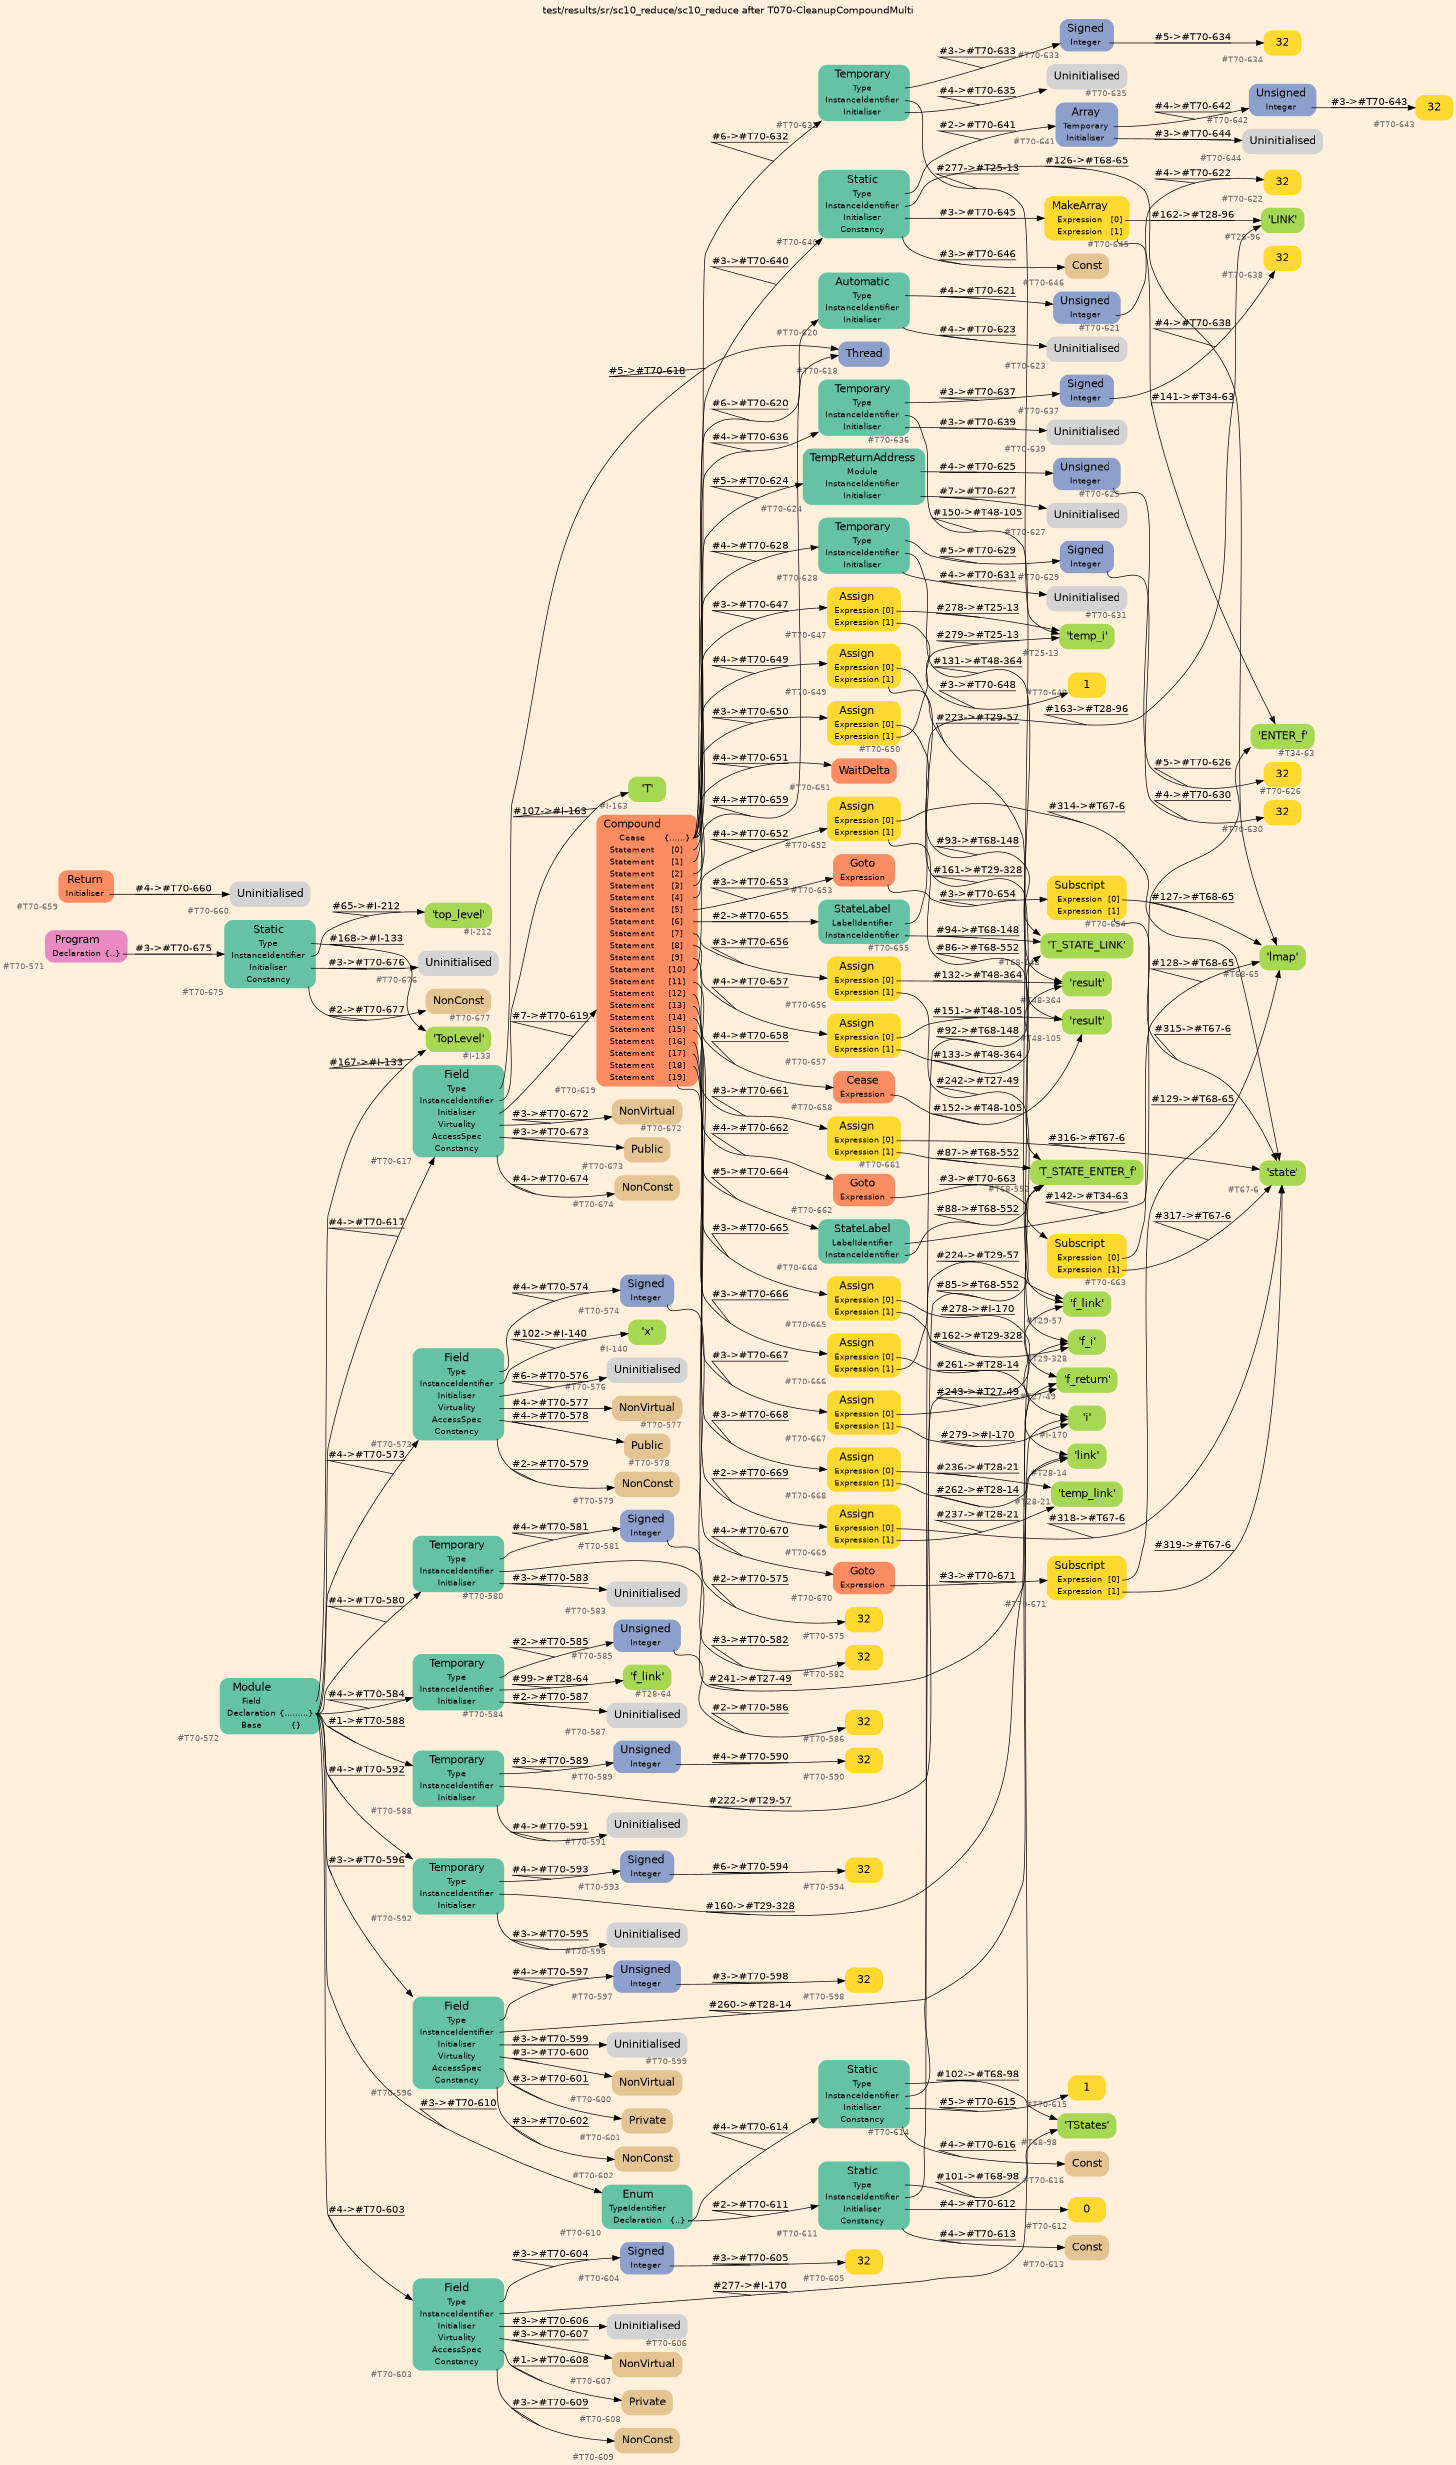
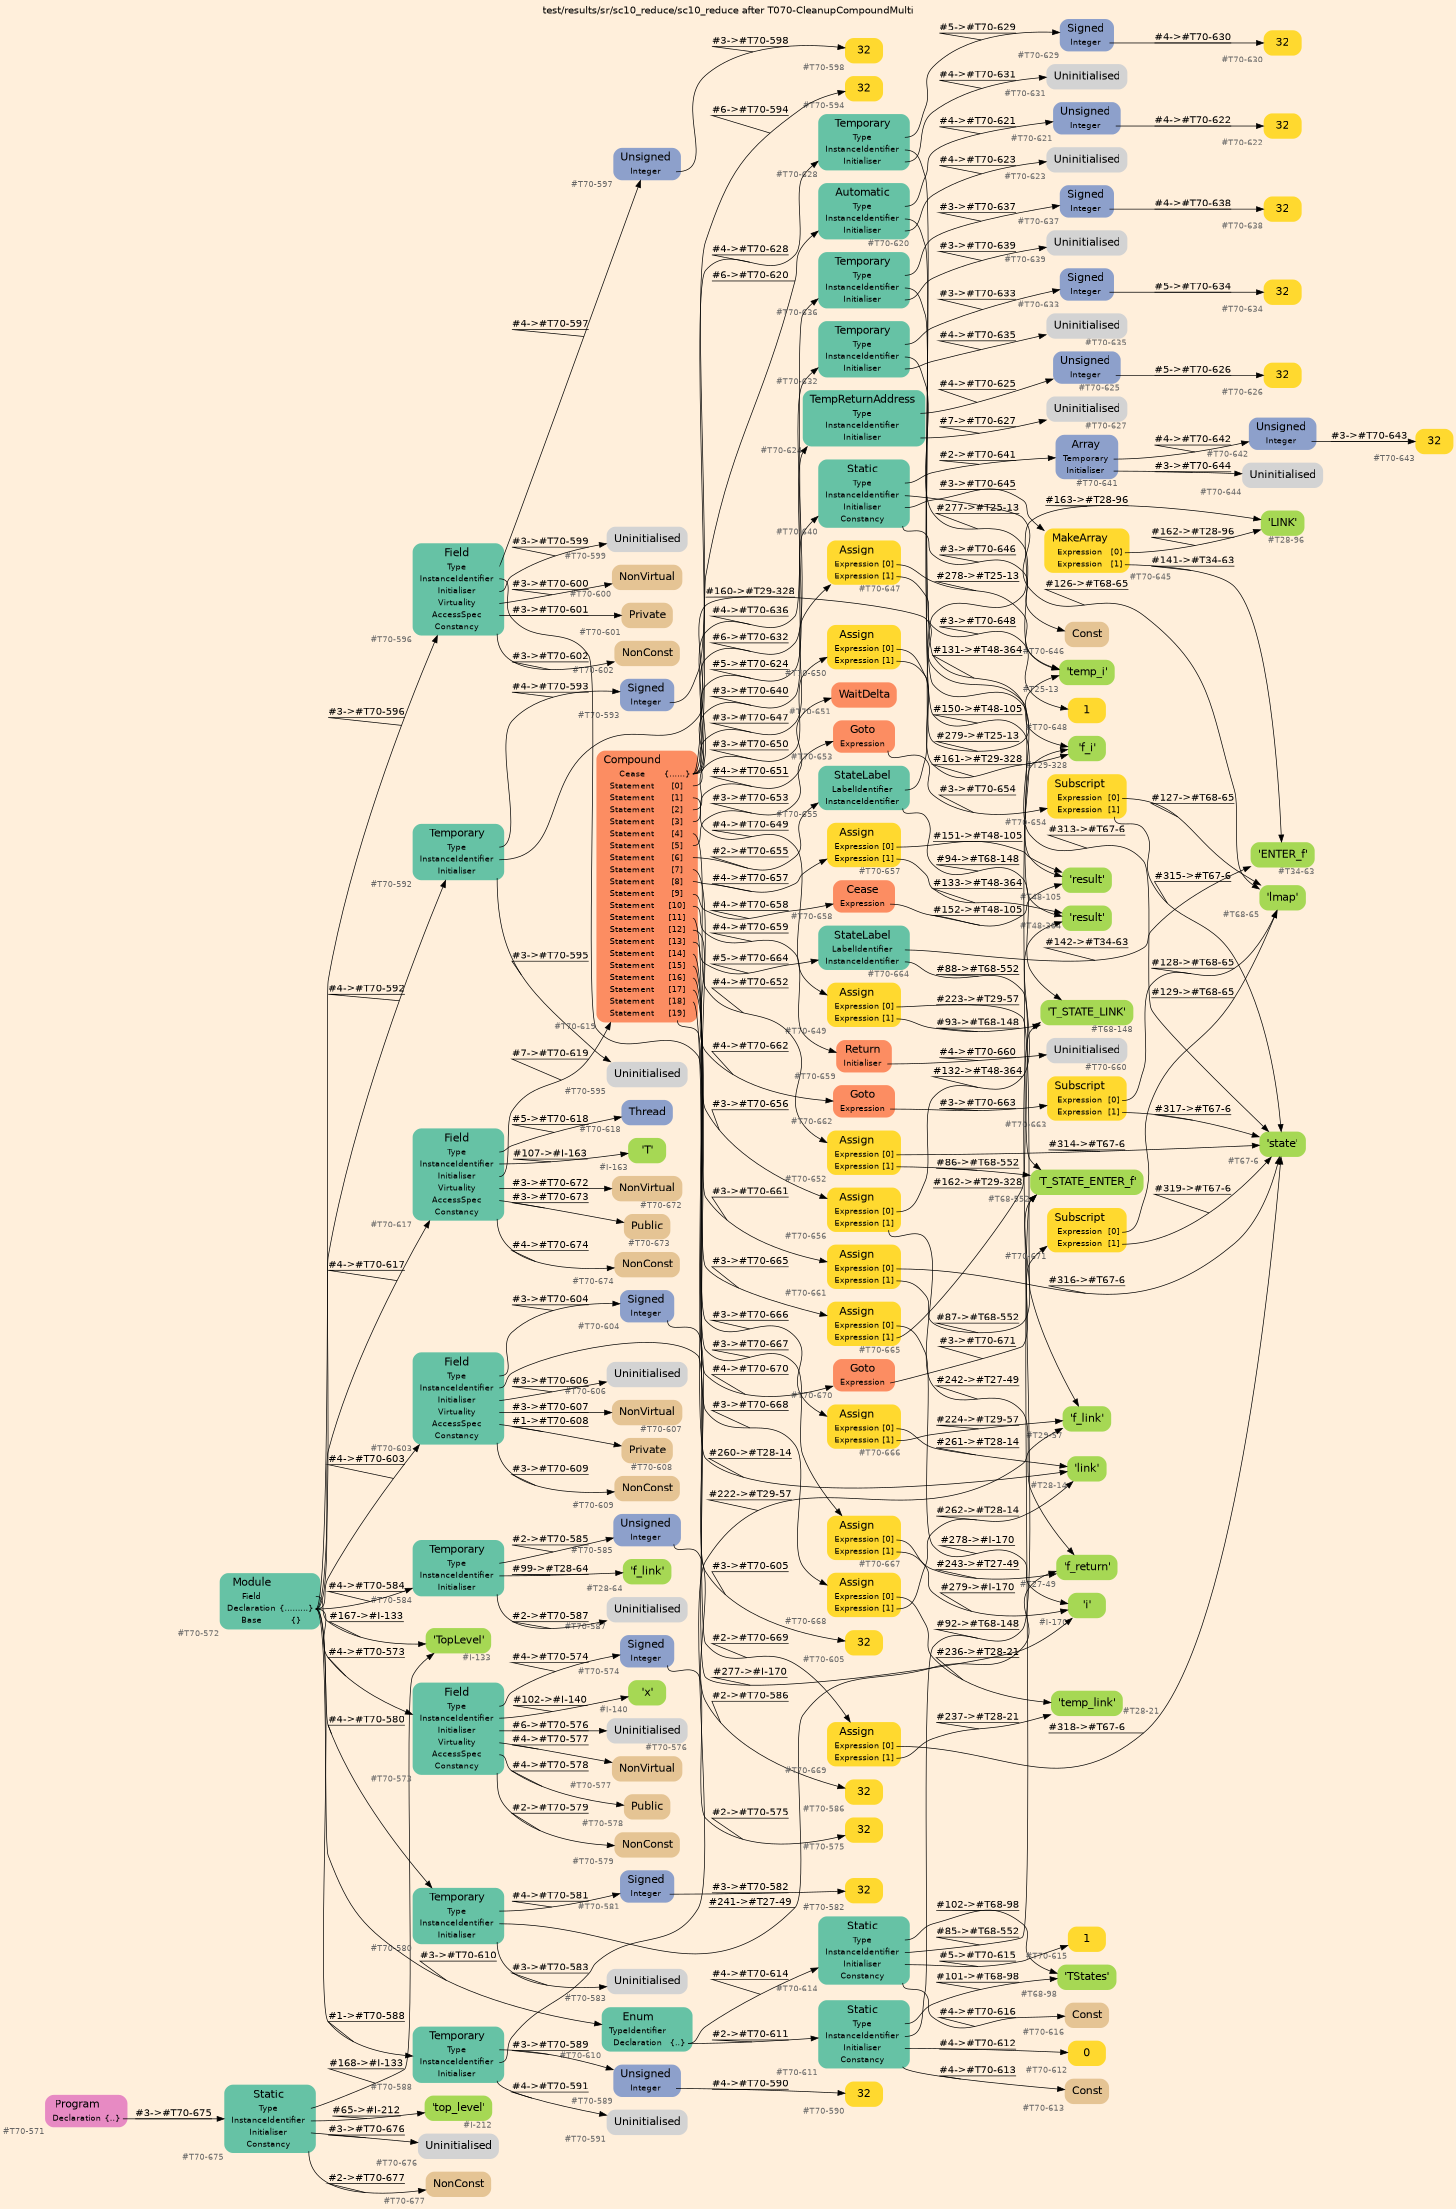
node "TempReturnAddress": text "Module" -> "Type"
edge "Automatic" -> "'state'": added, label "#313->#T67-6"
edge "Compound" -> "Thread": now "Compound" -> "Return"
